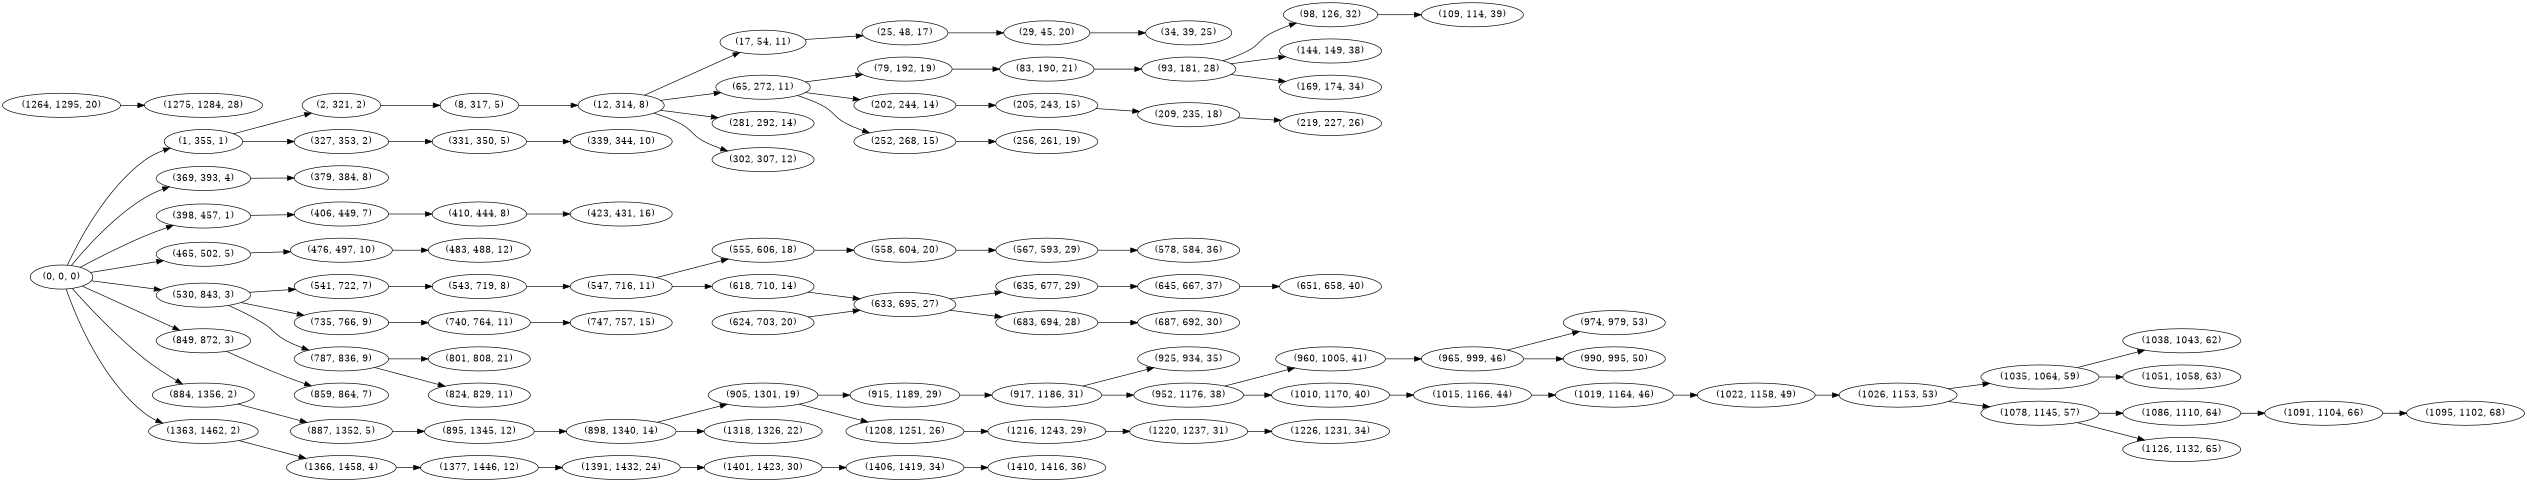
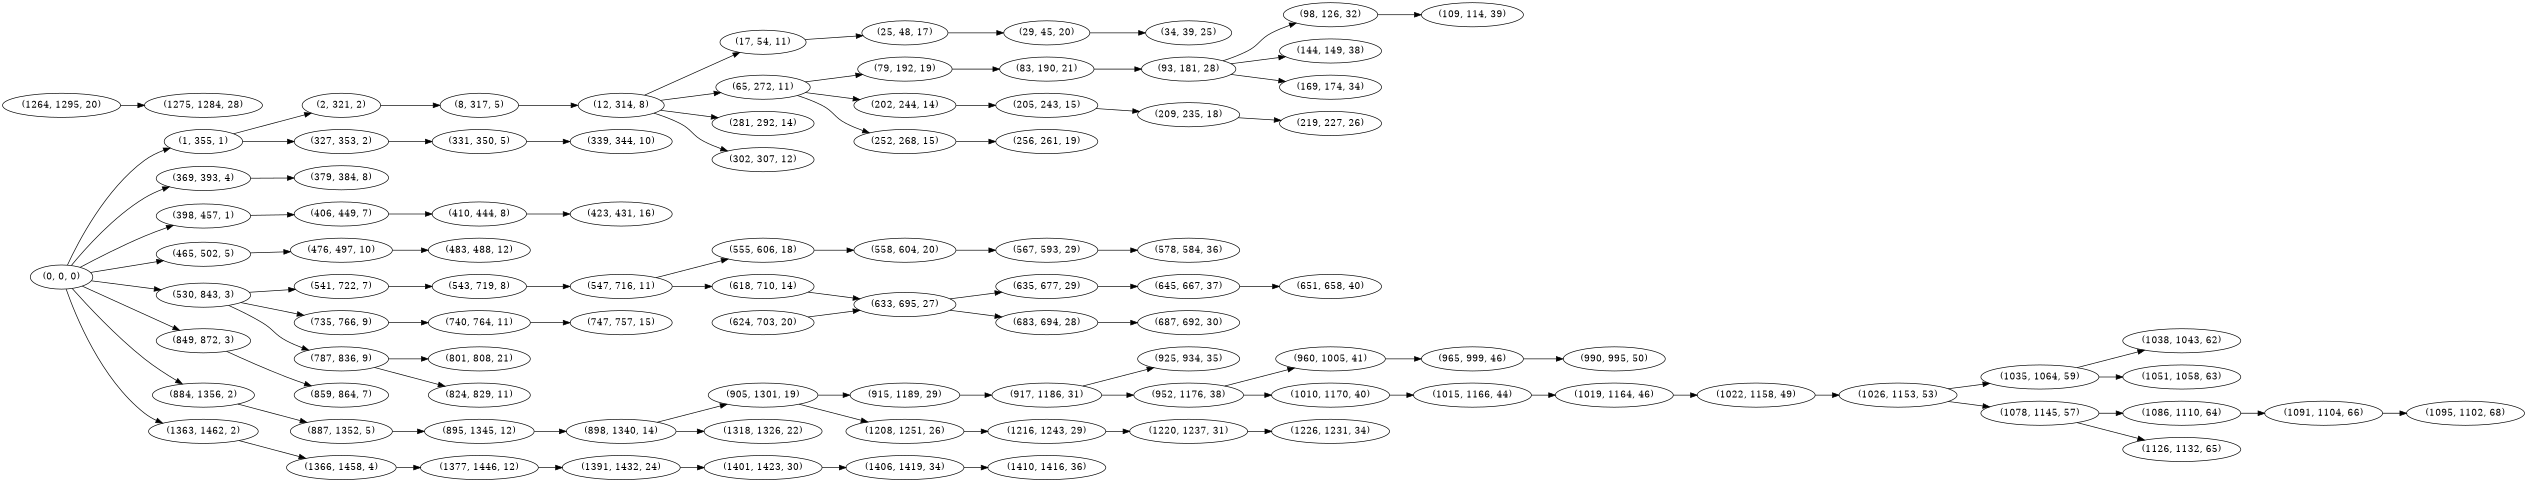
node "(974, 979, 53)": removed
